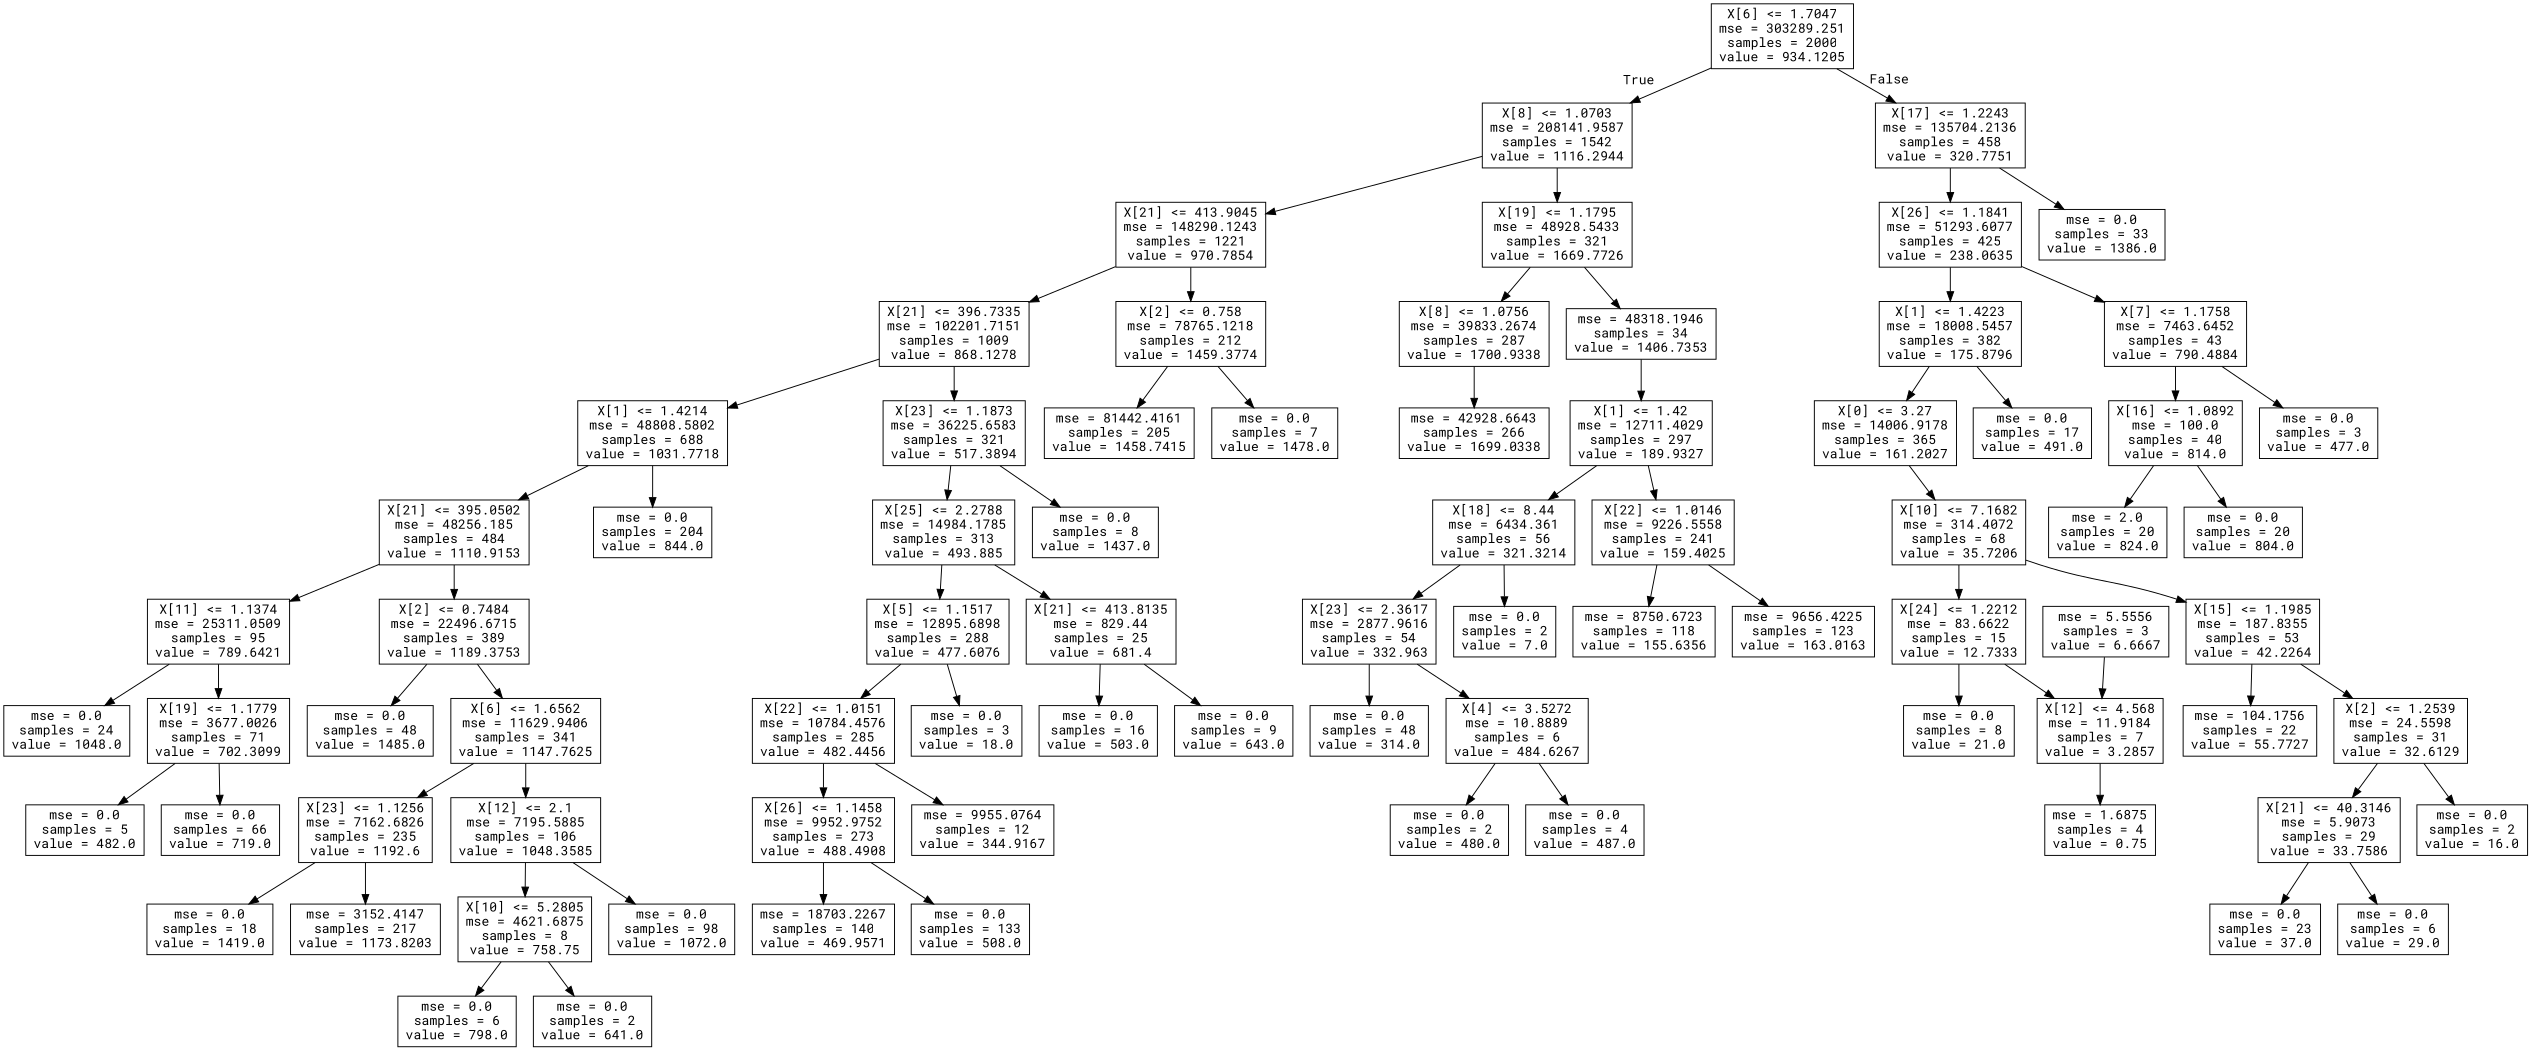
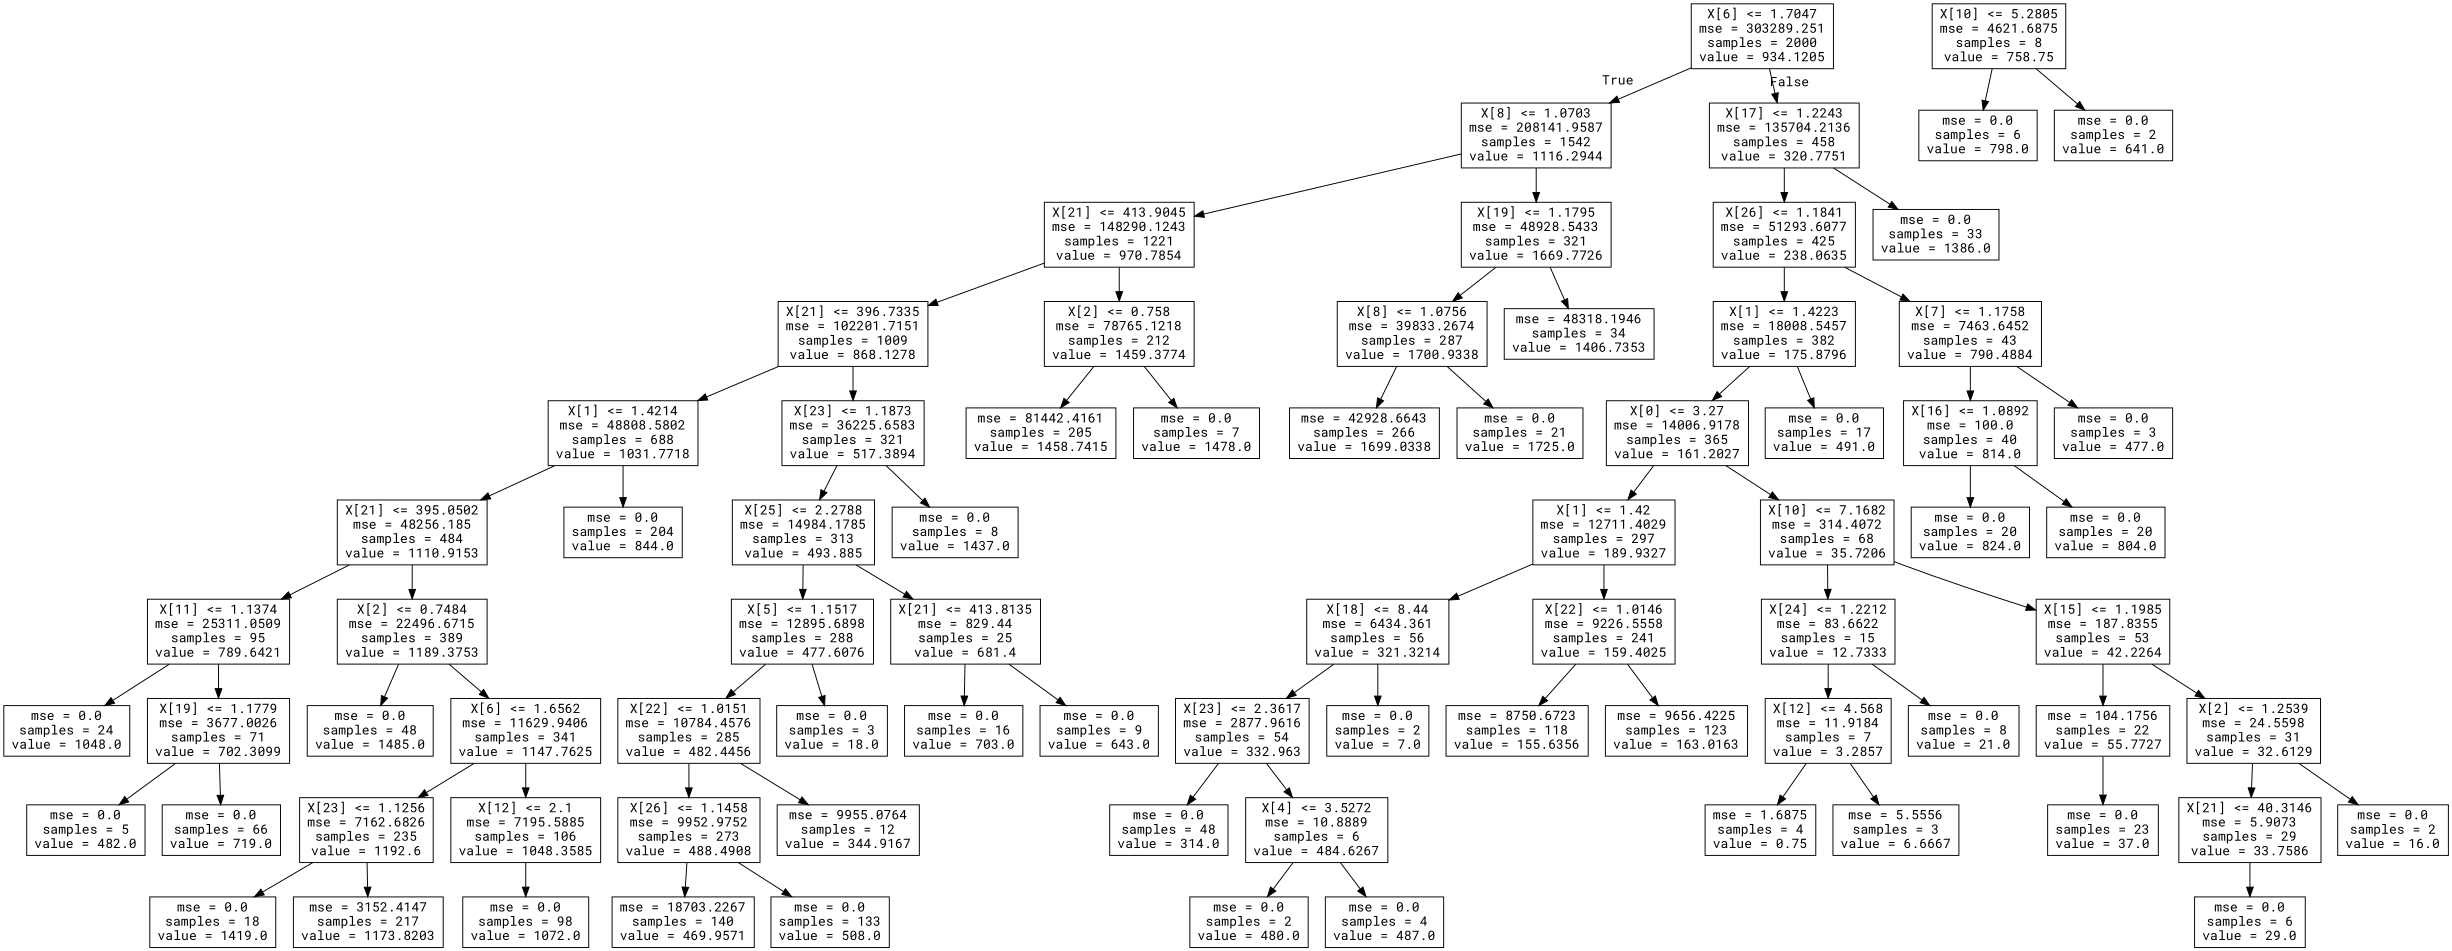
edge "mse = 48318.1946 samples = 34 value = 1406.7353" -> "X[1] <= 1.42 mse = 12711.4029 samples = 297 value = 189.9327": now "X[0] <= 3.27 mse = 14006.9178 samples = 365 value = 161.2027" -> "X[1] <= 1.42 mse = 12711.4029 samples = 297 value = 189.9327"
node "mse = 0.0 samples = 21 value = 1725.0": added
node "mse = 2.0 samples = 20 value = 824.0": label "mse = 2.0 samples = 20 value = 824.0" -> "mse = 0.0 samples = 20 value = 824.0"
edge "mse = 5.5556 samples = 3 value = 6.6667" -> "X[12] <= 4.568 mse = 11.9184 samples = 7 value = 3.2857": reversed
node "mse = 0.0 samples = 16 value = 503.0": label "mse = 0.0 samples = 16 value = 503.0" -> "mse = 0.0 samples = 16 value = 703.0"
edge "X[12] <= 2.1 mse = 7195.5885 samples = 106 value = 1048.3585" -> "X[10] <= 5.2805 mse = 4621.6875 samples = 8 value = 758.75": removed
edge "X[21] <= 40.3146 mse = 5.9073 samples = 29 value = 33.7586" -> "mse = 0.0 samples = 23 value = 37.0": now "mse = 104.1756 samples = 22 value = 55.7727" -> "mse = 0.0 samples = 23 value = 37.0"
